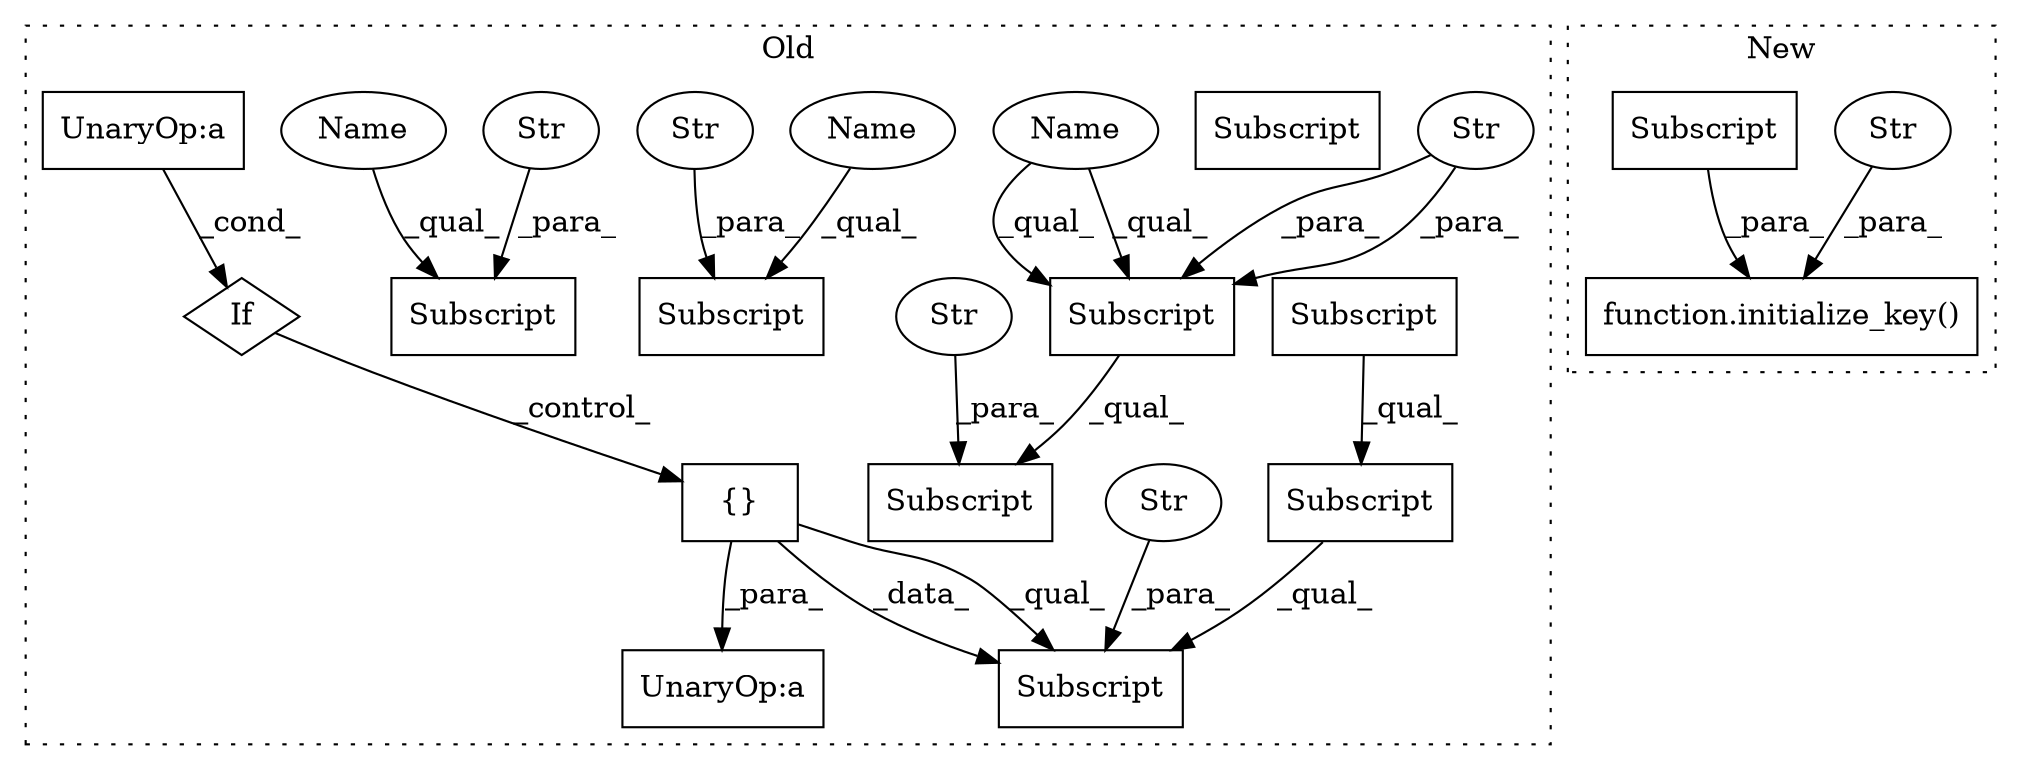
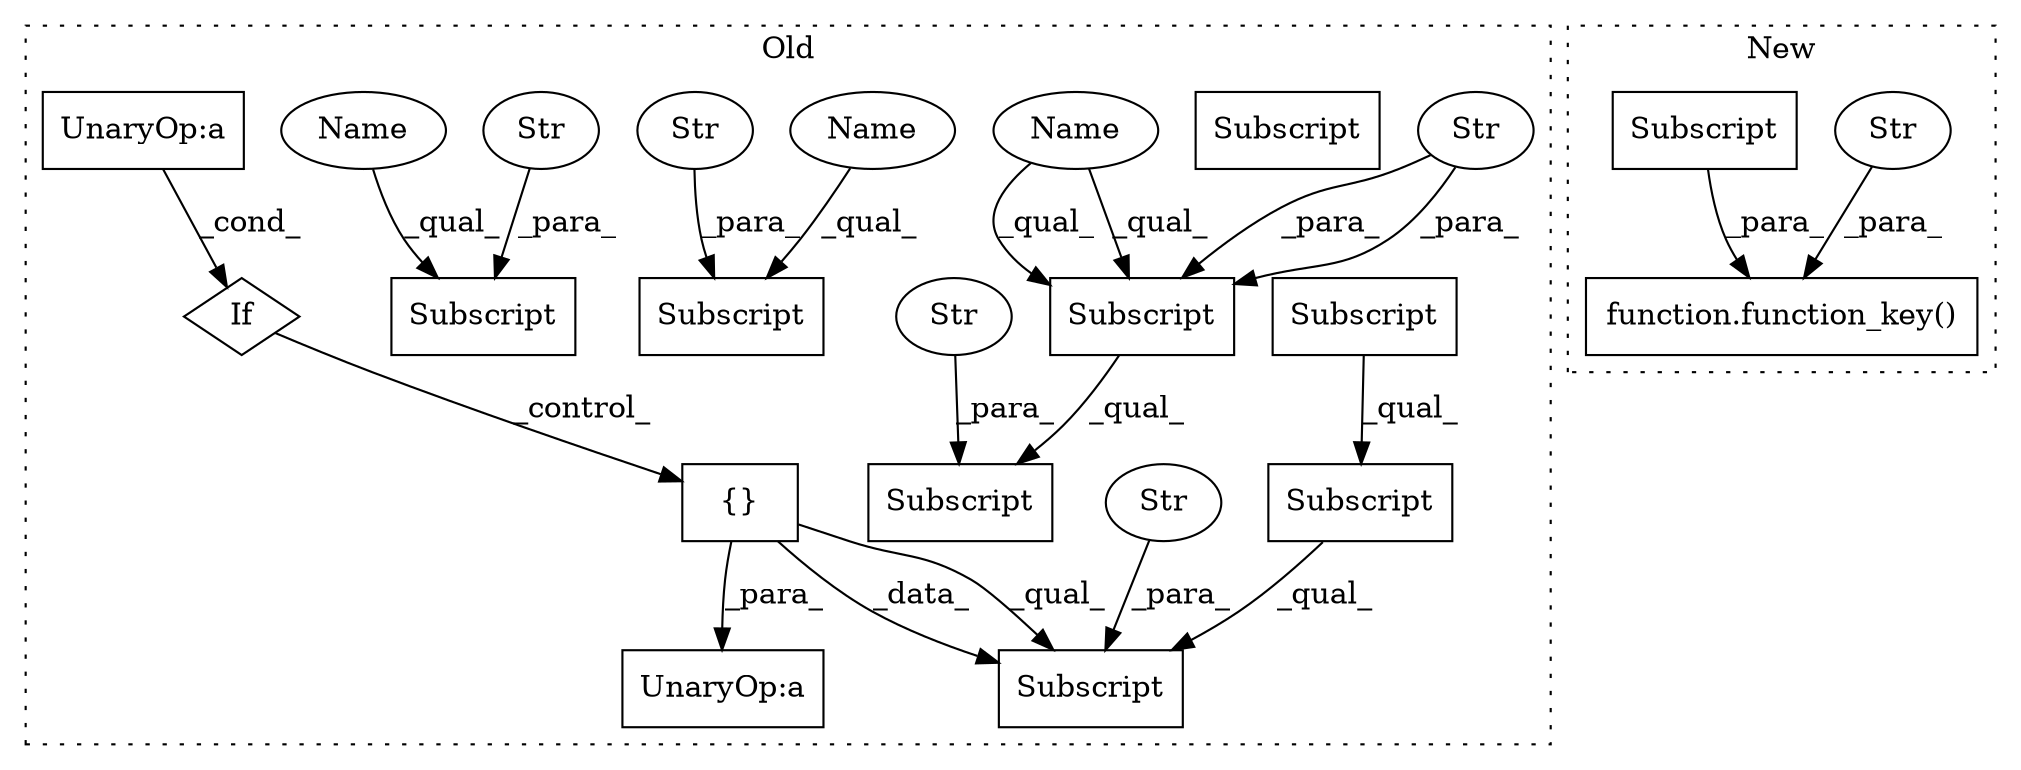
node "function.initialize_key()": label "function.initialize_key()" -> "function.function_key()"
